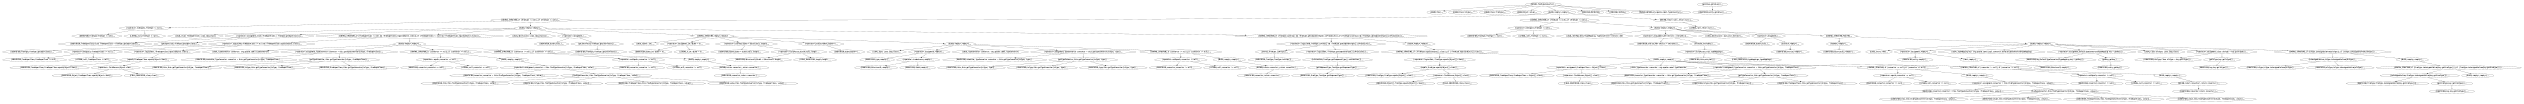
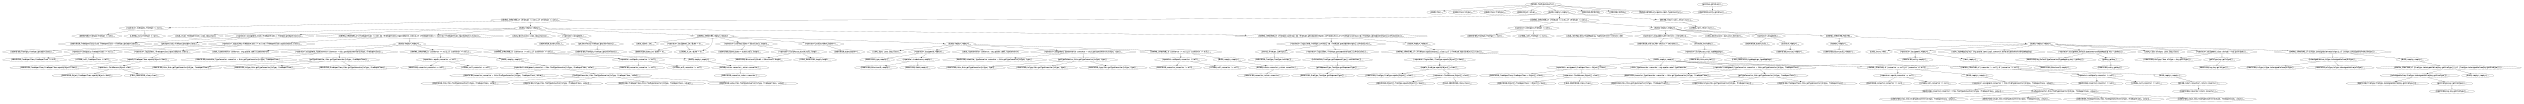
edge "(CONTROL_STRUCTURE,<empty>,<empty>)" -> "(<operator>.assignment,int $idx0 = 0)": now "(CONTROL_STRUCTURE,<empty>,<empty>)" -> "(LITERAL,0,int $idx0 = 0)"
node "(IDENTIFIER,Object[],fromSuperClass = Object[].class)": added
